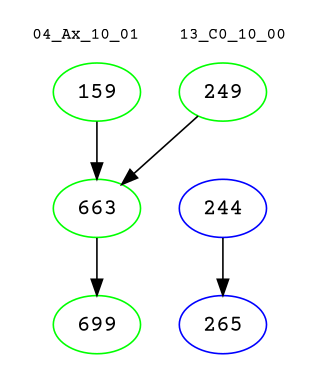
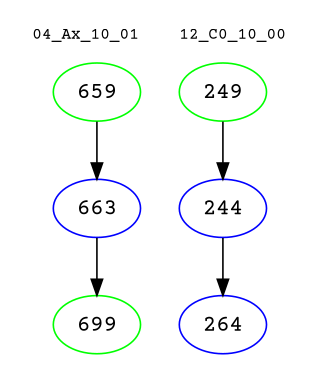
cluster "13_C0_10_00": label "13_C0_10_00" -> "12_C0_10_00"
node "159": label "159" -> "659"
edge "249" -> "663": now "249" -> "244"
node "663": color green -> blue
node "265": label "265" -> "264"
